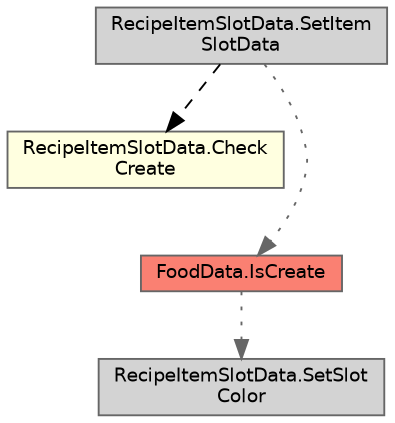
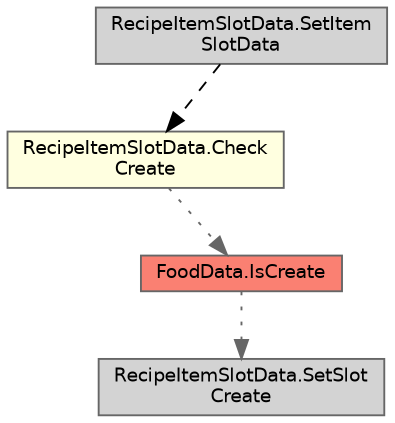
edge "RecipeItemSlotData.SetItem SlotData" -> "FoodData.IsCreate": now "RecipeItemSlotData.Check Create" -> "FoodData.IsCreate"
node "RecipeItemSlotData.SetSlot Color": label "RecipeItemSlotData.SetSlot Color" -> "RecipeItemSlotData.SetSlot Create"
